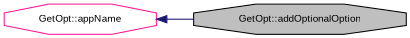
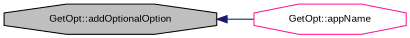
edge "GetOpt::addOptionalOption" -> "GetOpt::appName": reversed
